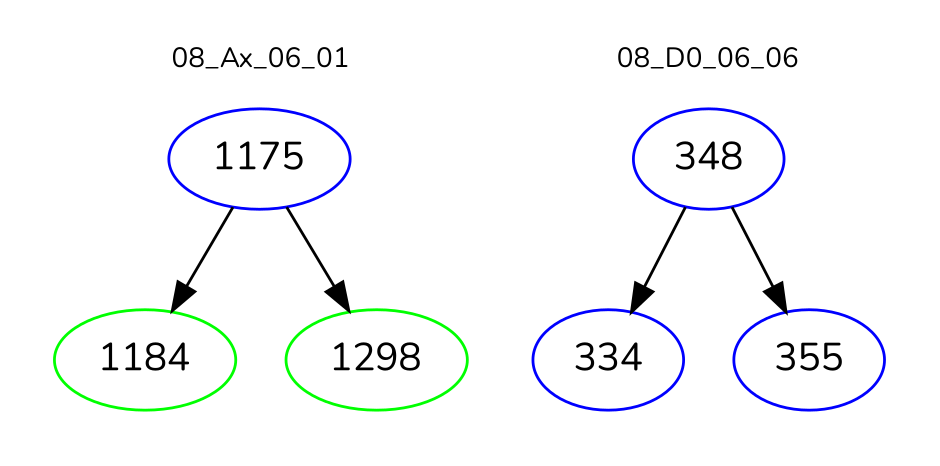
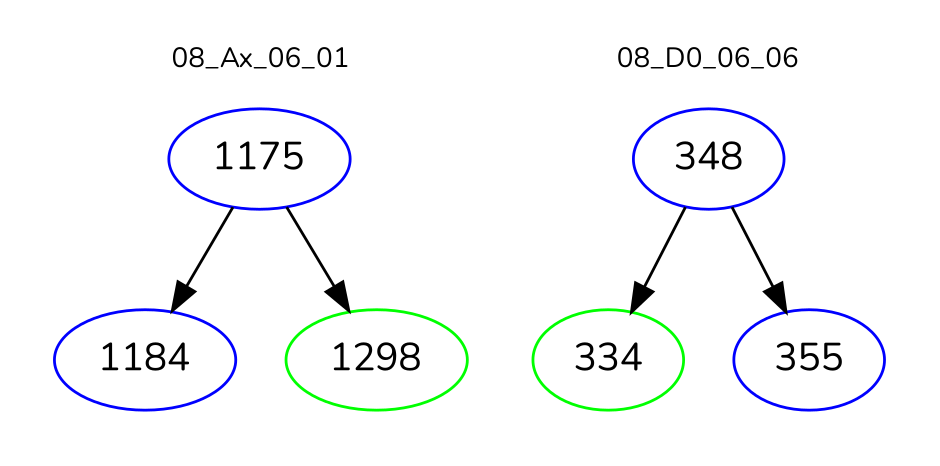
node "1184": color green -> blue
node "334": color blue -> green
